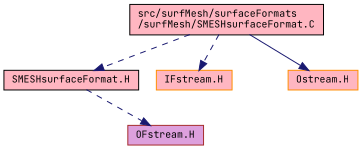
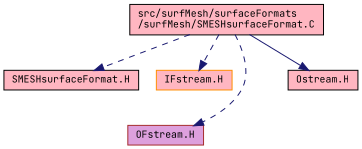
node "Ostream.H": color darkorange -> black
edge "SMESHsurfaceFormat.H" -> "OFstream.H": now "src/surfMesh/surfaceFormats /surfMesh/SMESHsurfaceFormat.C" -> "OFstream.H"
